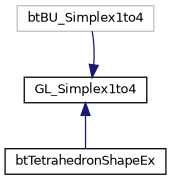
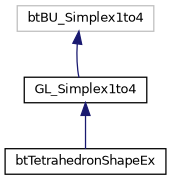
edge "btBU_Simplex1to4" -> "GL_Simplex1to4": reversed
